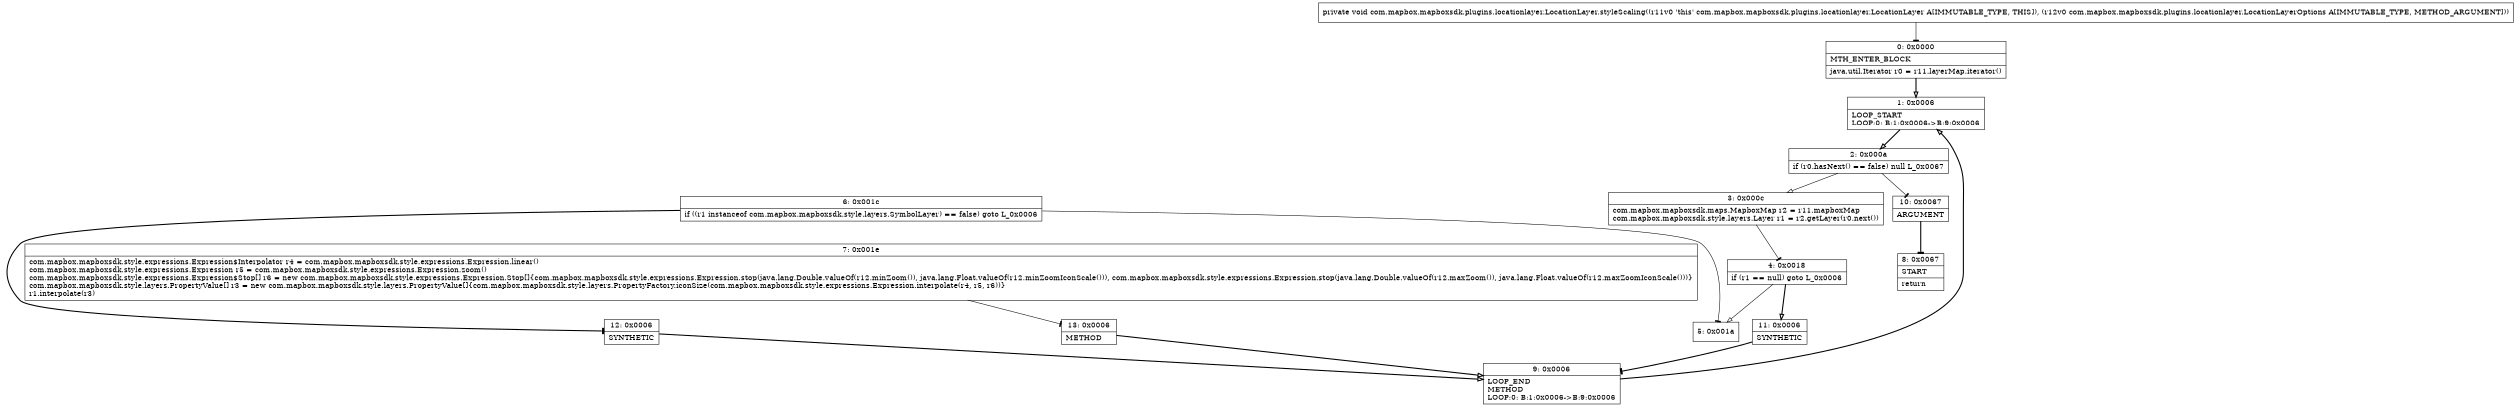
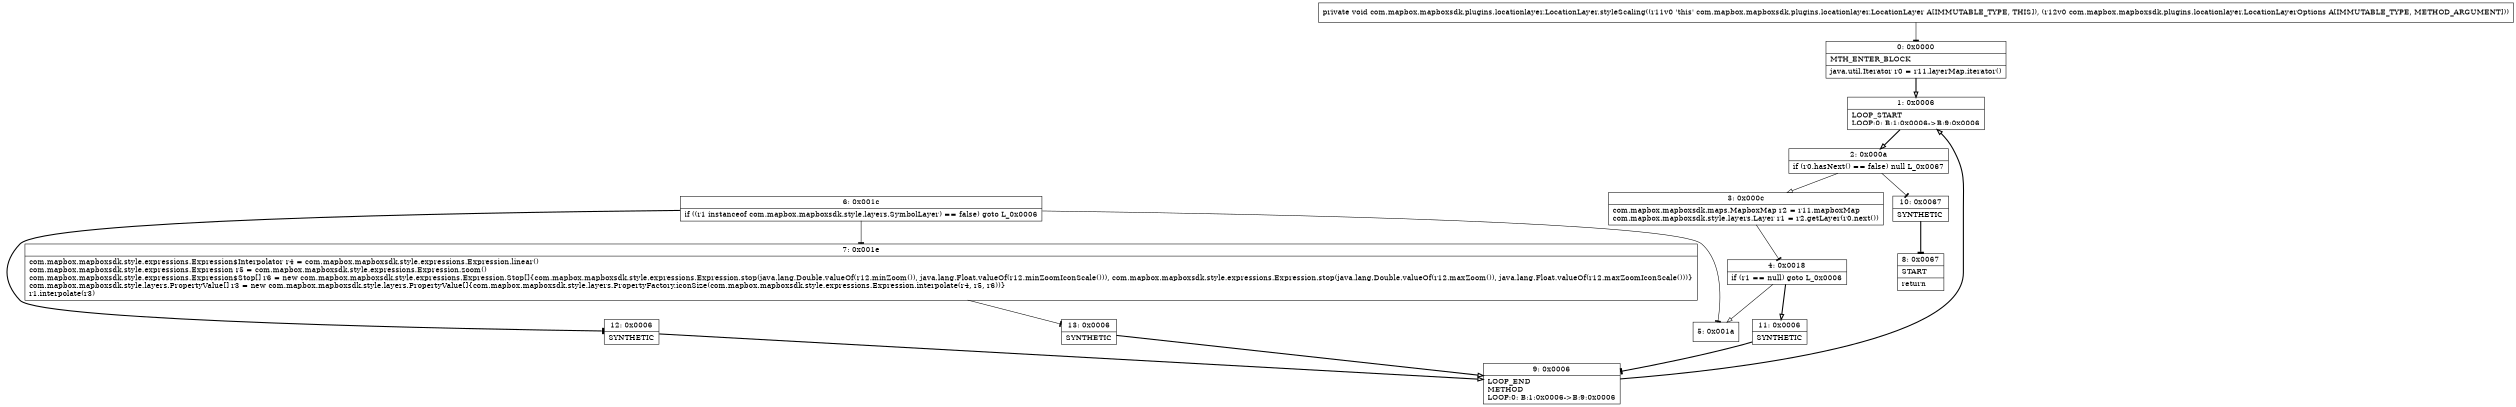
node "10: 0x0067": text "ARGUMENT" -> "SYNTHETIC"
edge "6: 0x001c" -> "7: 0x001e": added
node "13: 0x0006": text "METHOD" -> "SYNTHETIC"
